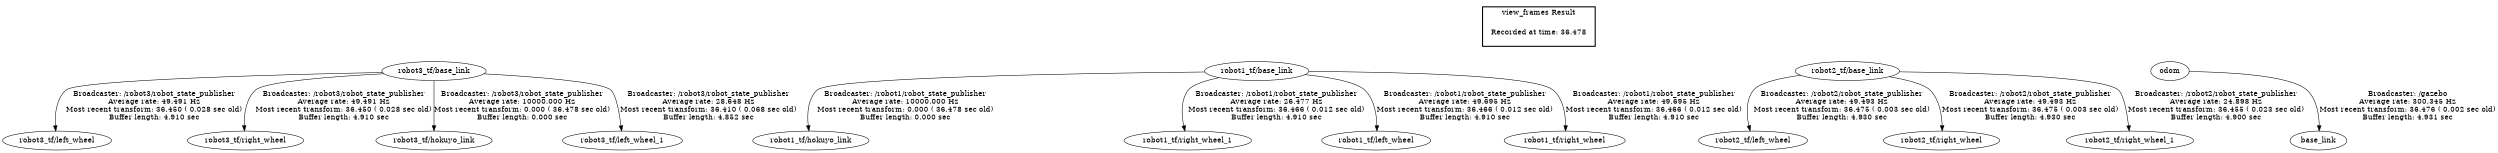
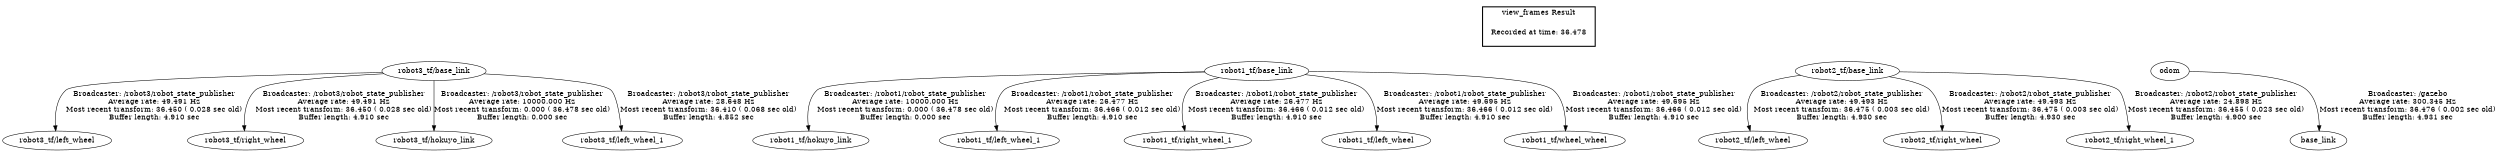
node "robot1_tf/left_wheel_1": added
node "robot1_tf/right_wheel": label "robot1_tf/right_wheel" -> "robot1_tf/wheel_wheel"
